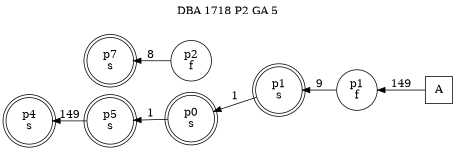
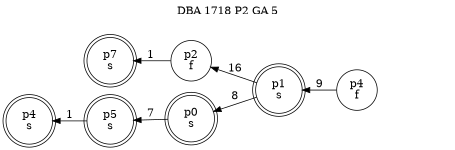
edge "p2 f" -> "p7 s": label "8" -> "1"
edge "p1 s" -> "p2 f": added, label "16"
node "p1 f": label "p1 f" -> "p4 f"
node "A": removed
edge "p1 s" -> "p0 s": label "1" -> "8"
edge "p0 s" -> "p5 s": label "1" -> "7"
edge "p5 s" -> "p4 s": label "149" -> "1"
